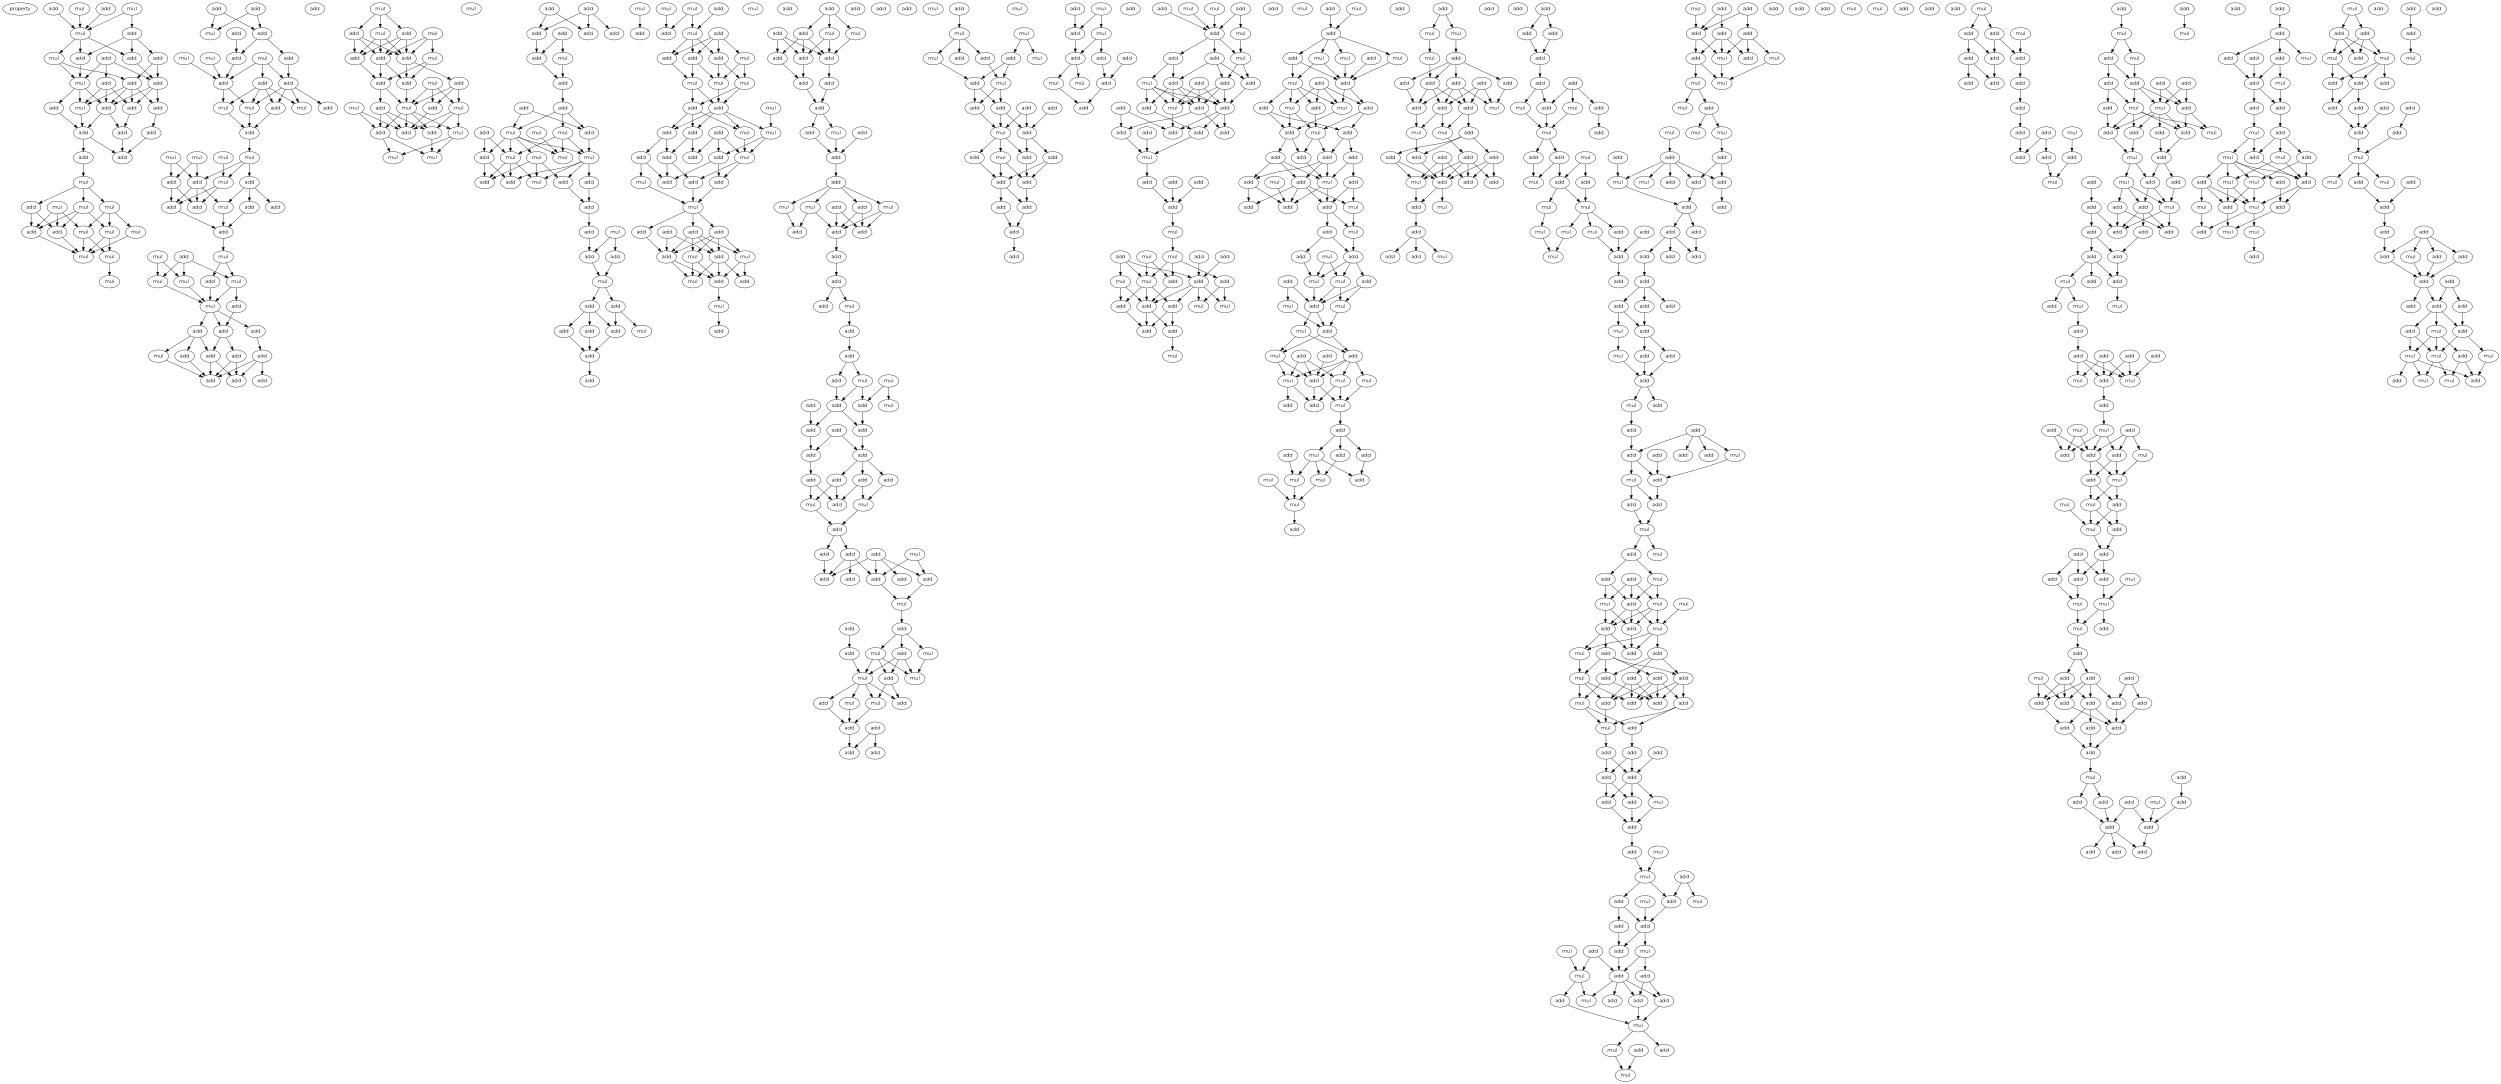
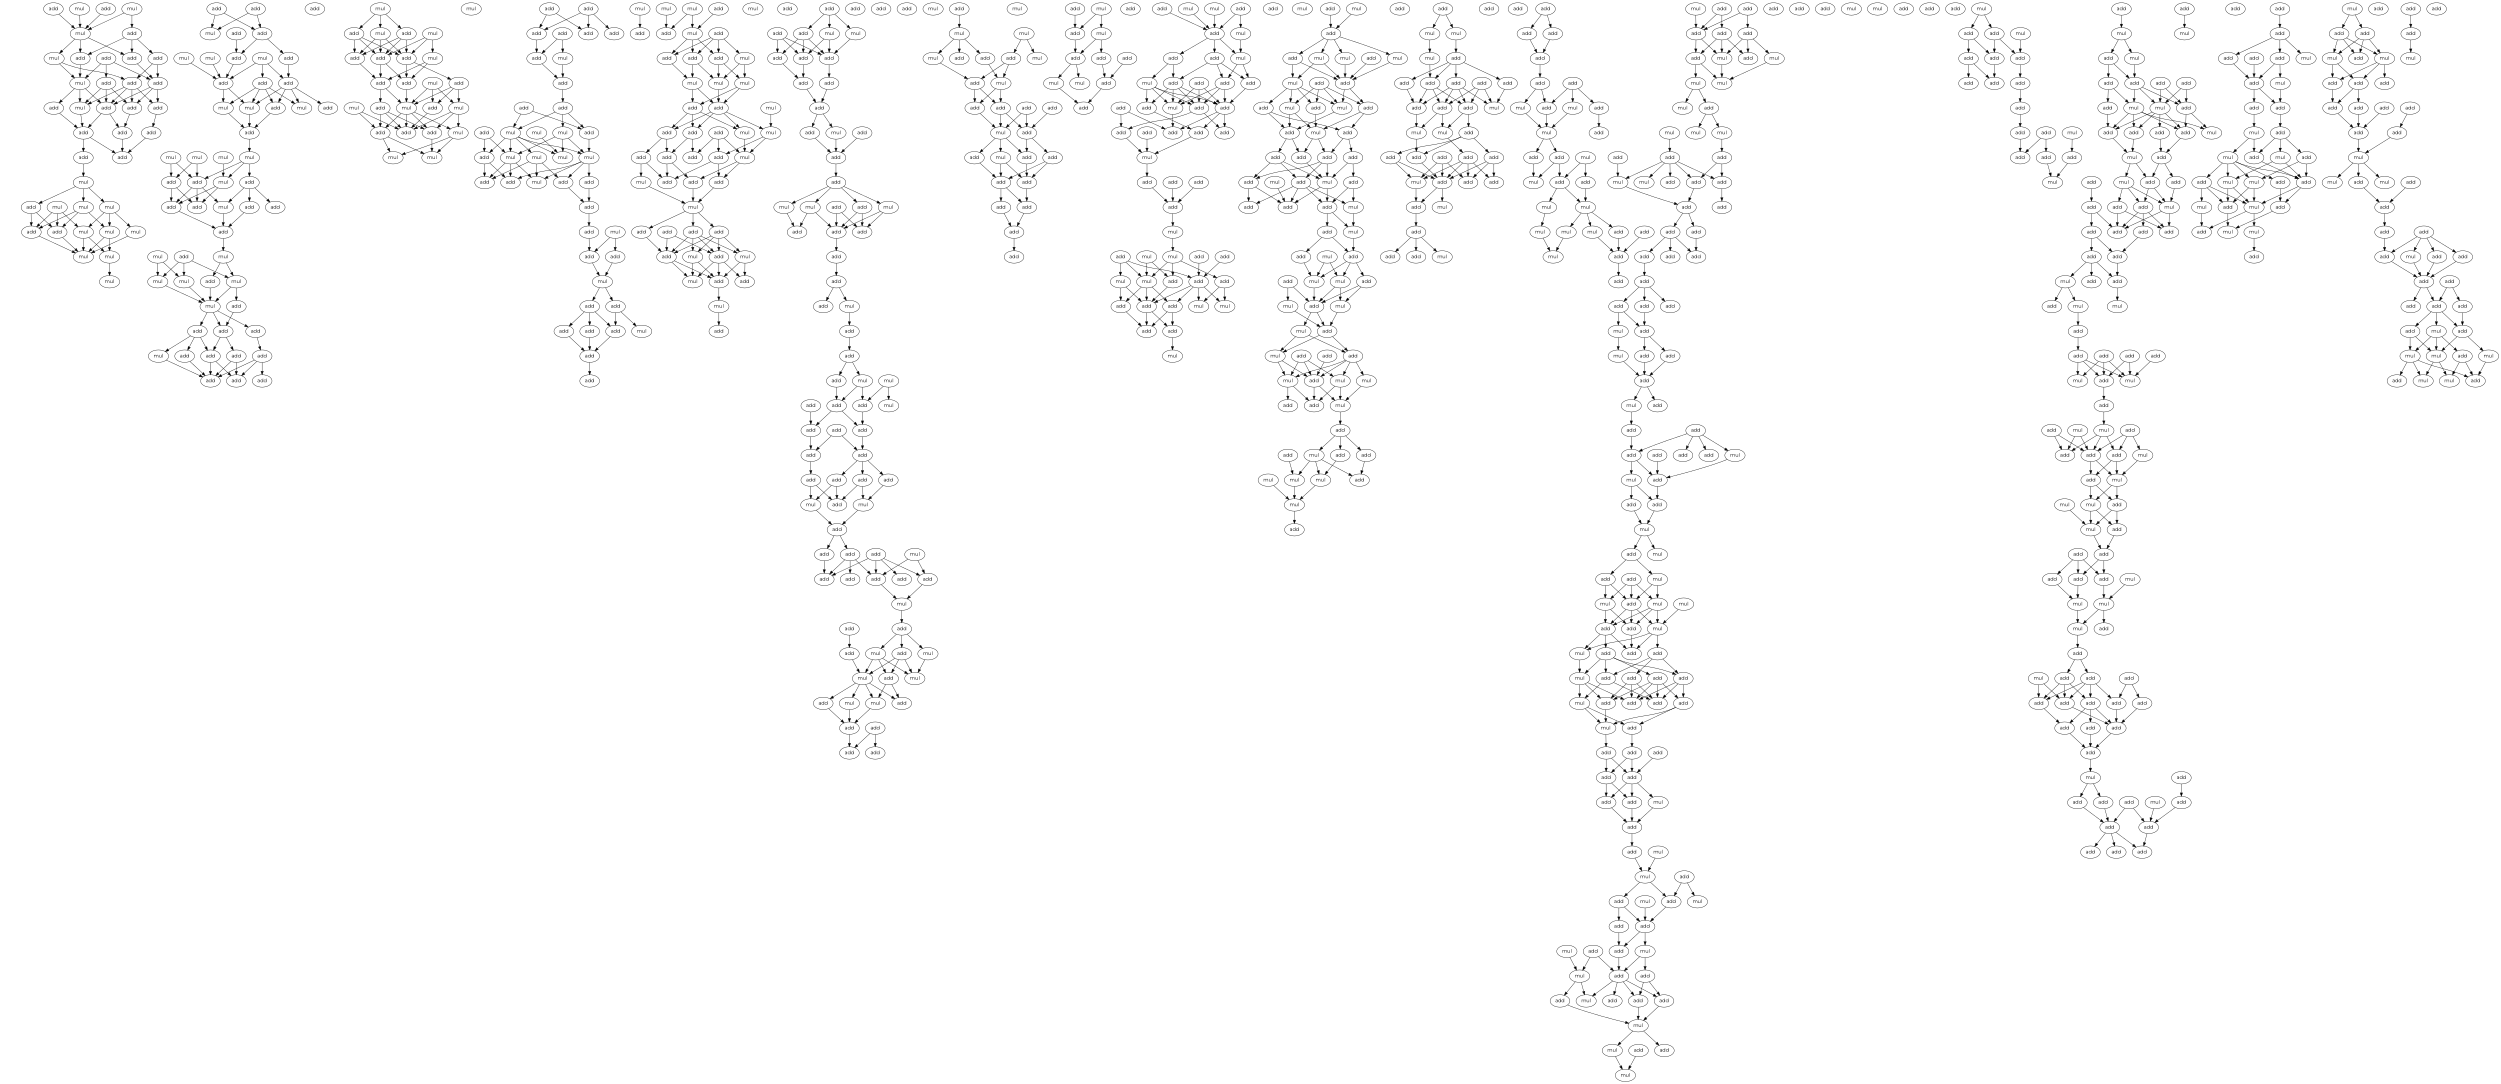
node "property": removed
